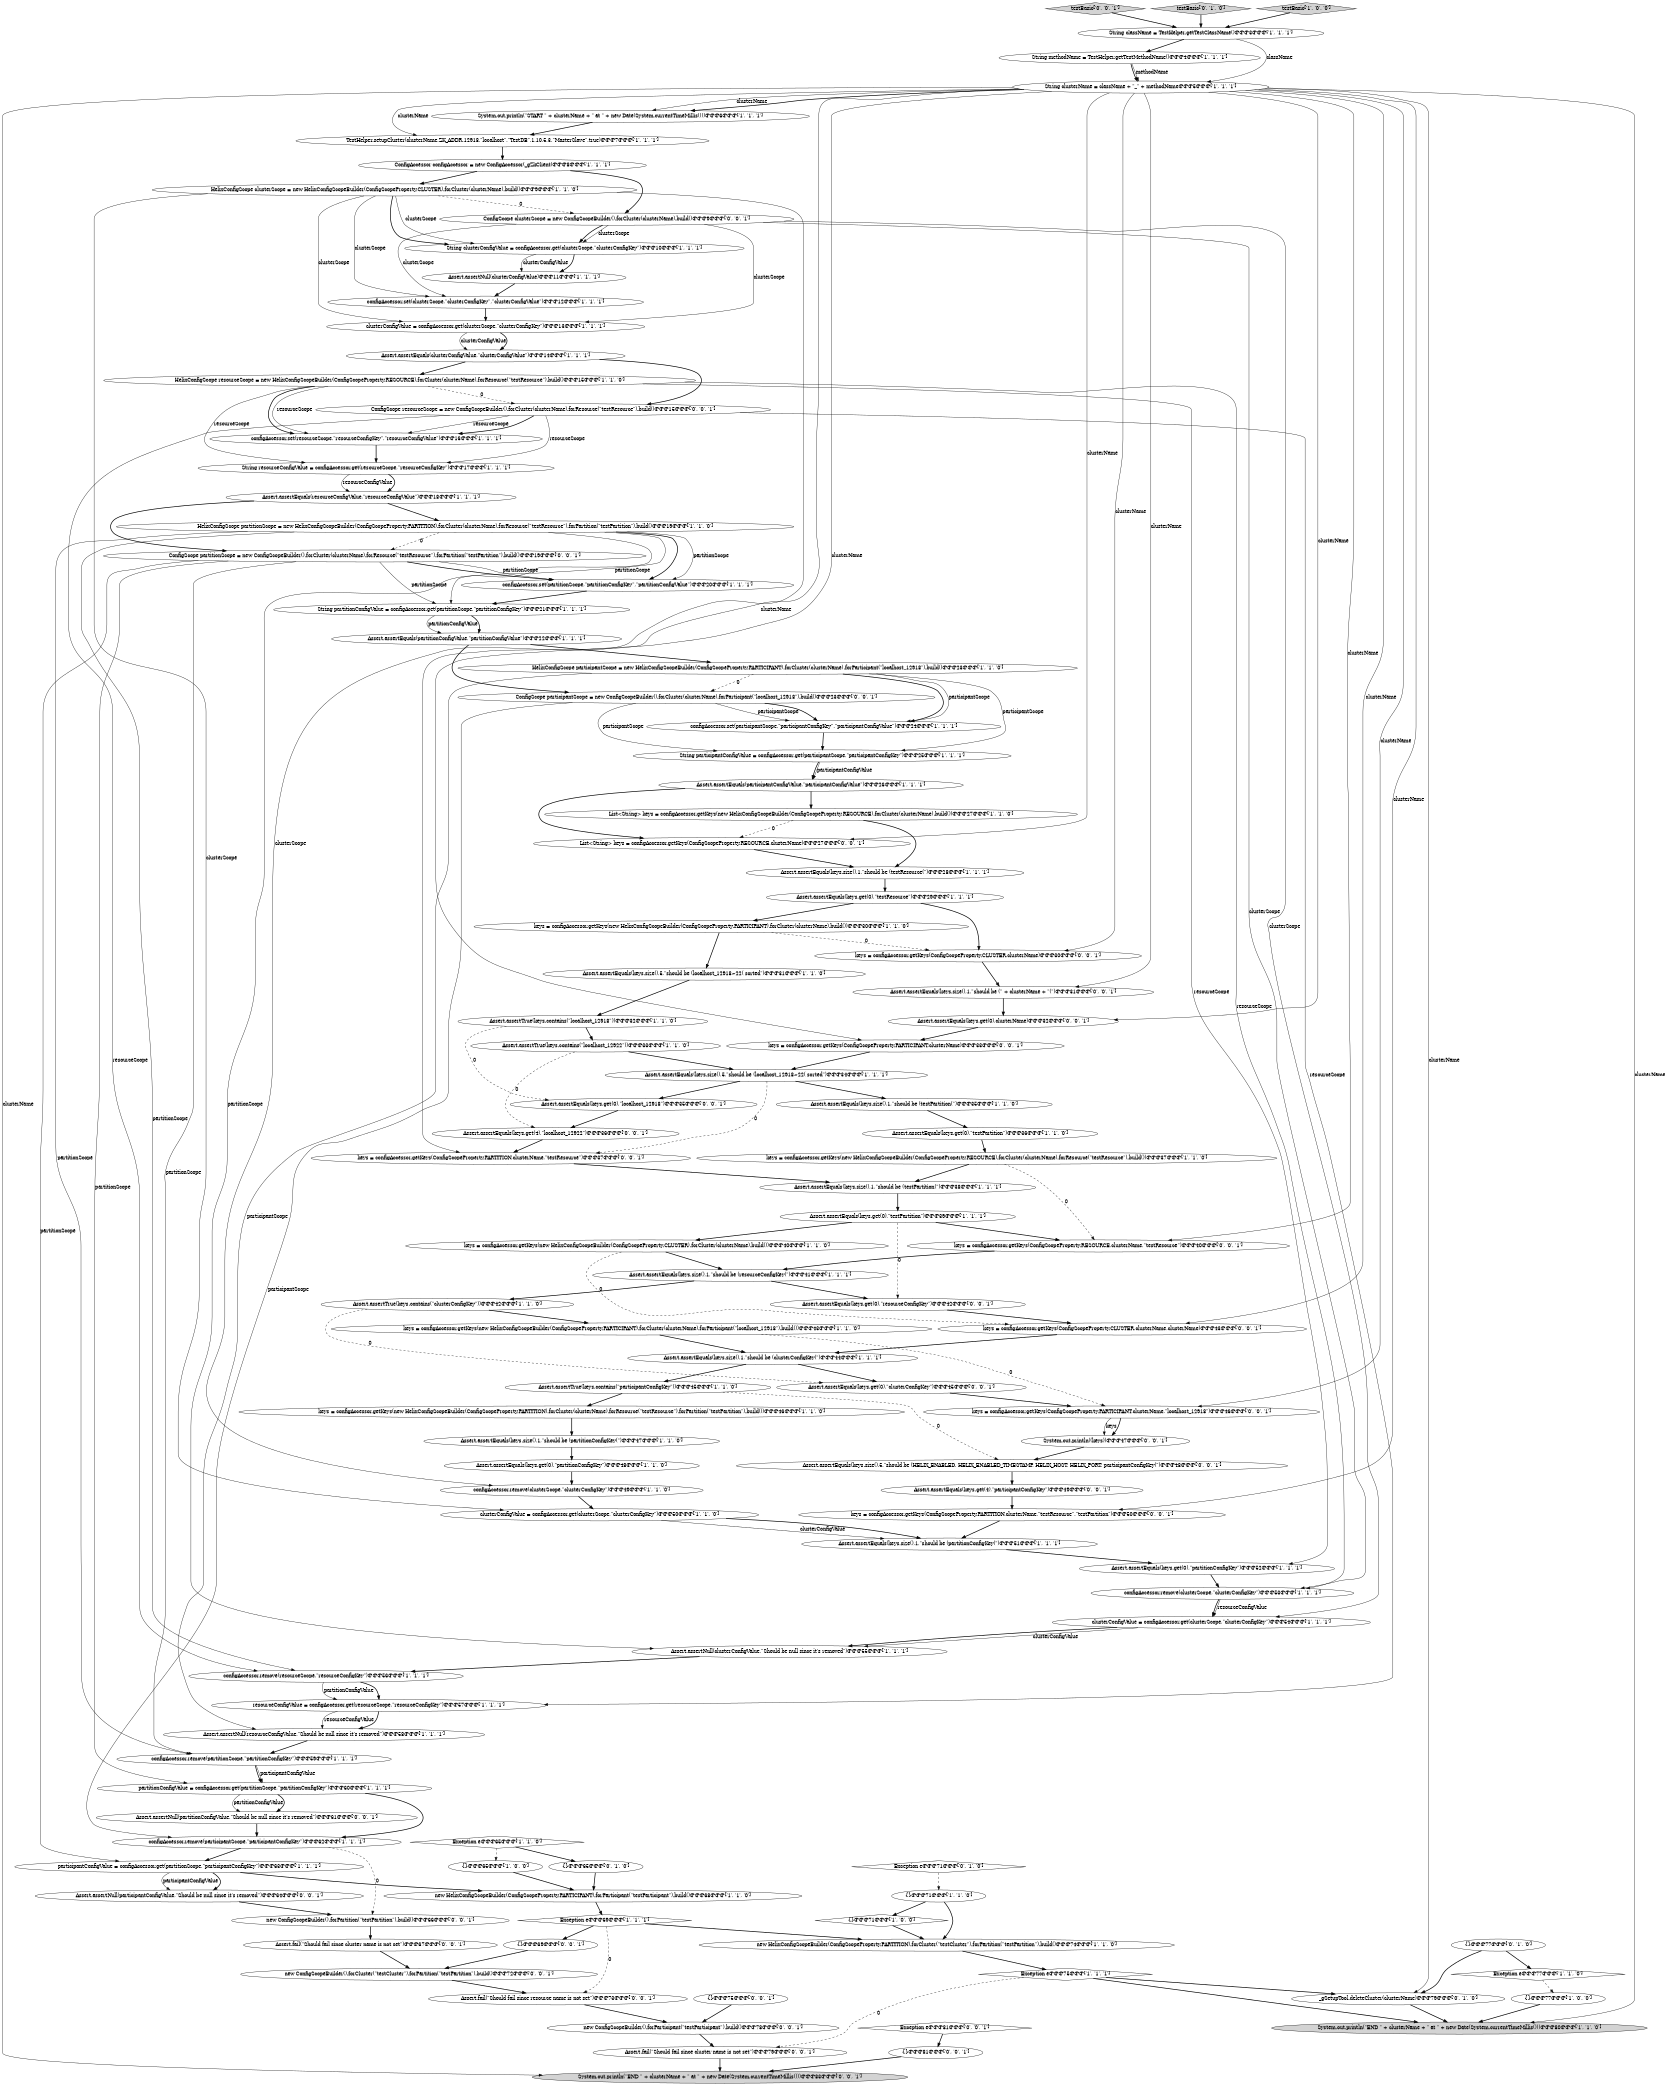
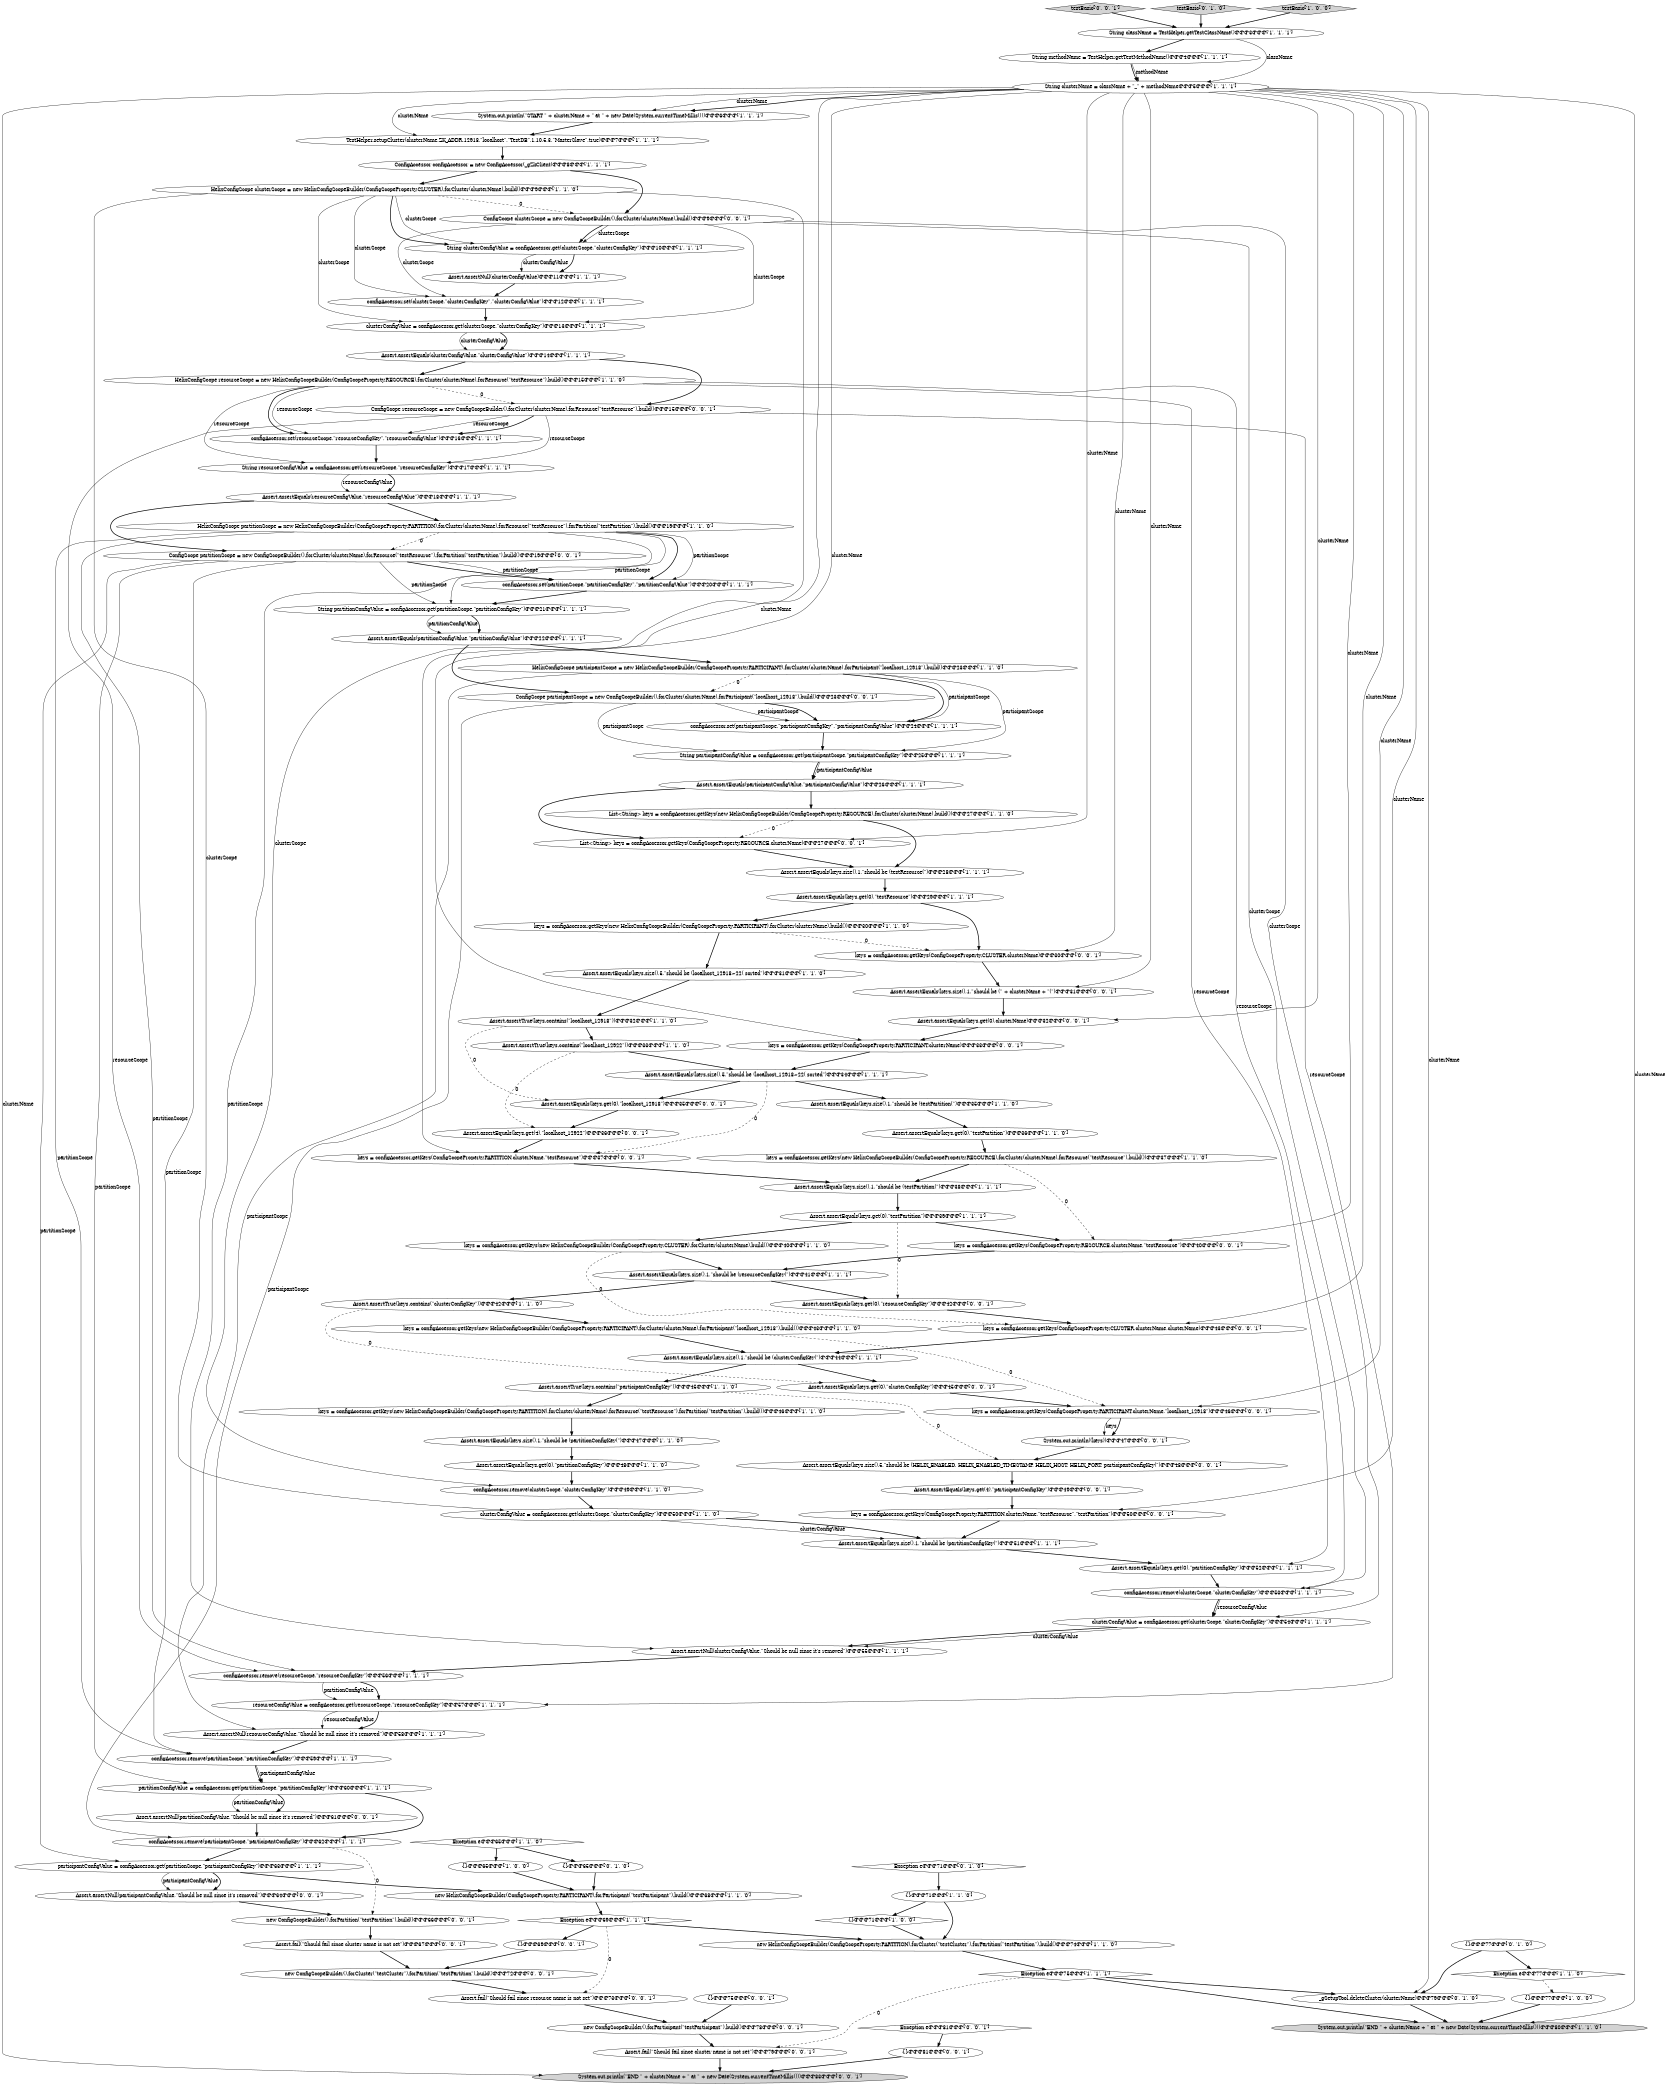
edge "Exception e@@@65@@@['1', '1', '0']" -> "{}@@@65@@@['1', '0', '0']": style dashed -> bold
edge "Exception e@@@71@@@['0', '1', '0']" -> "{}@@@71@@@['1', '1', '0']": style dashed -> bold
